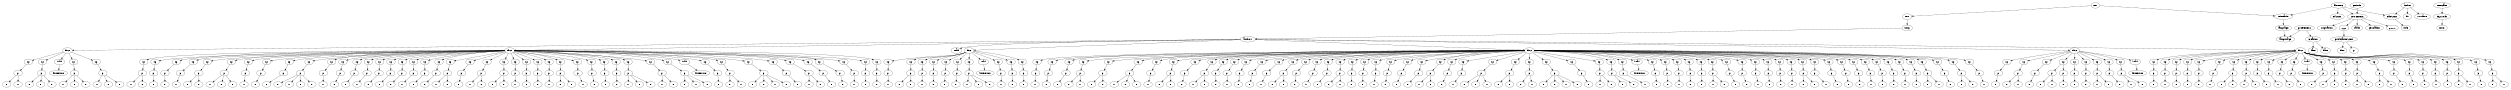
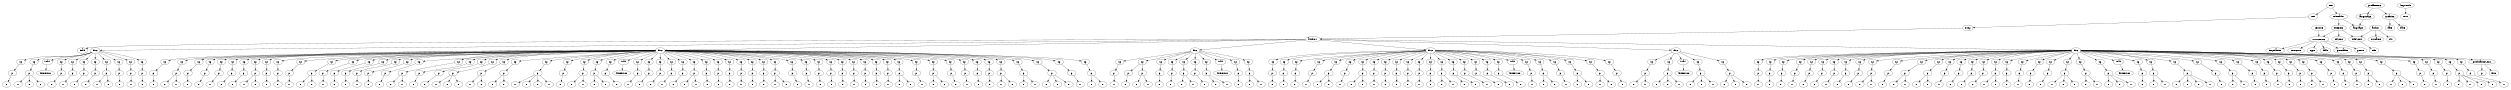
node "textClass": removed
edge "fileDesc" -> "teiHeader": reversed
edge "language" -> "langUsage": reversed
node "structure": added
